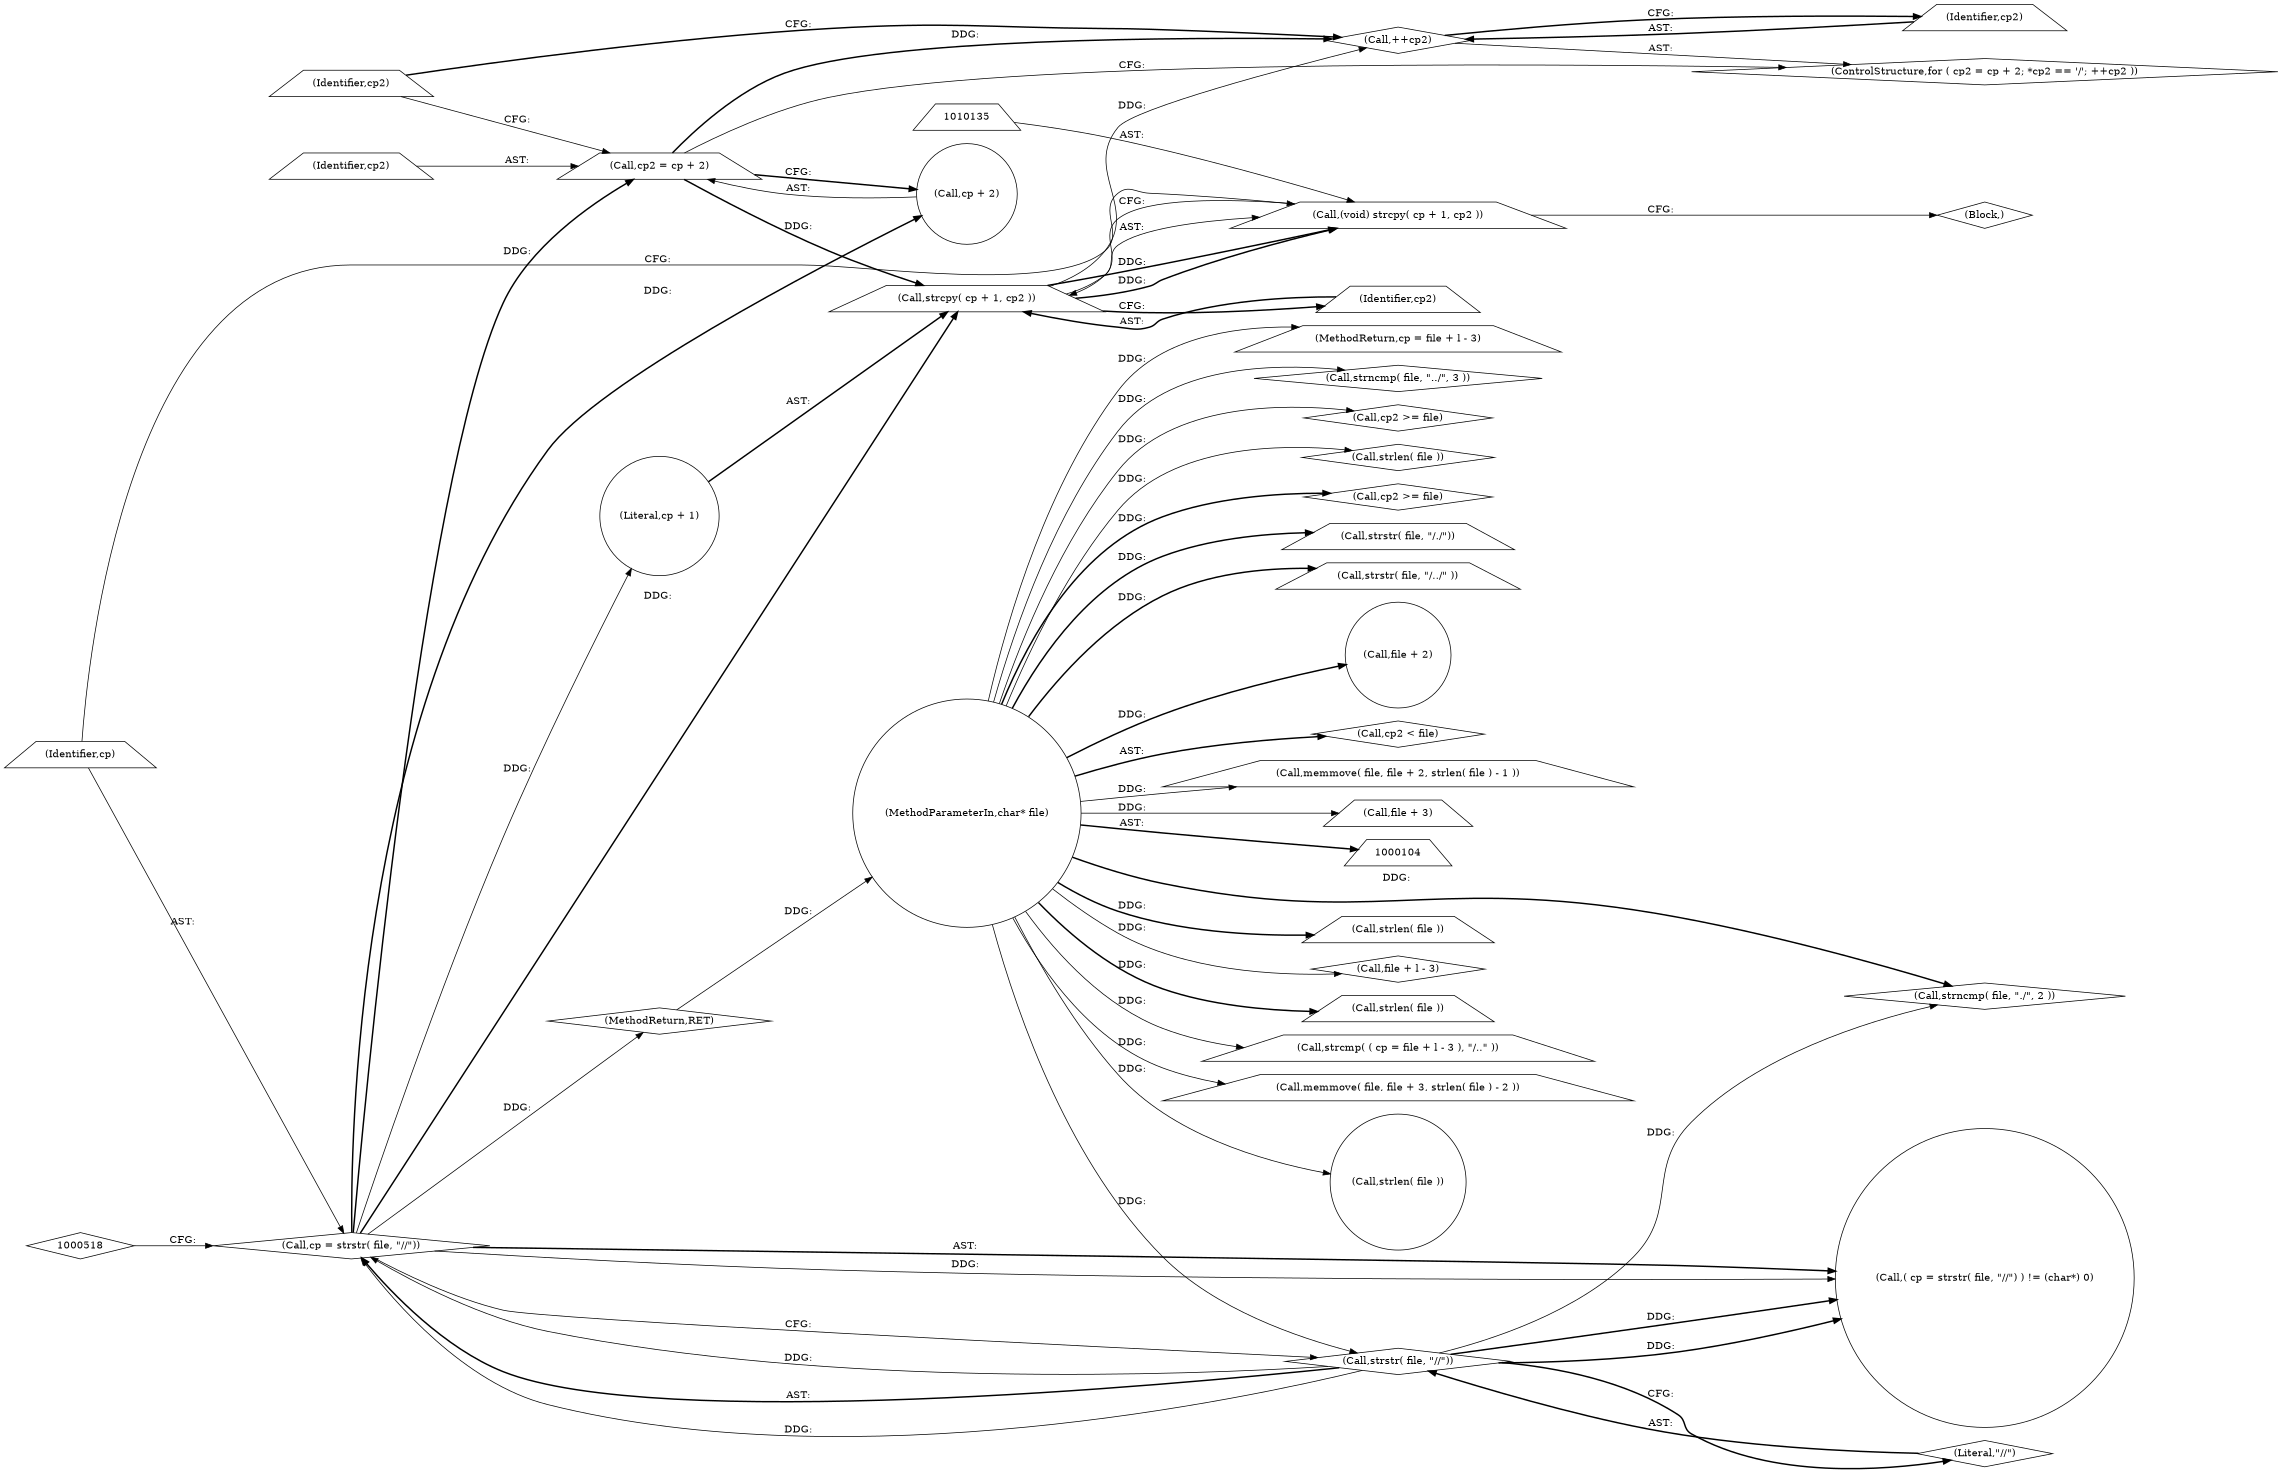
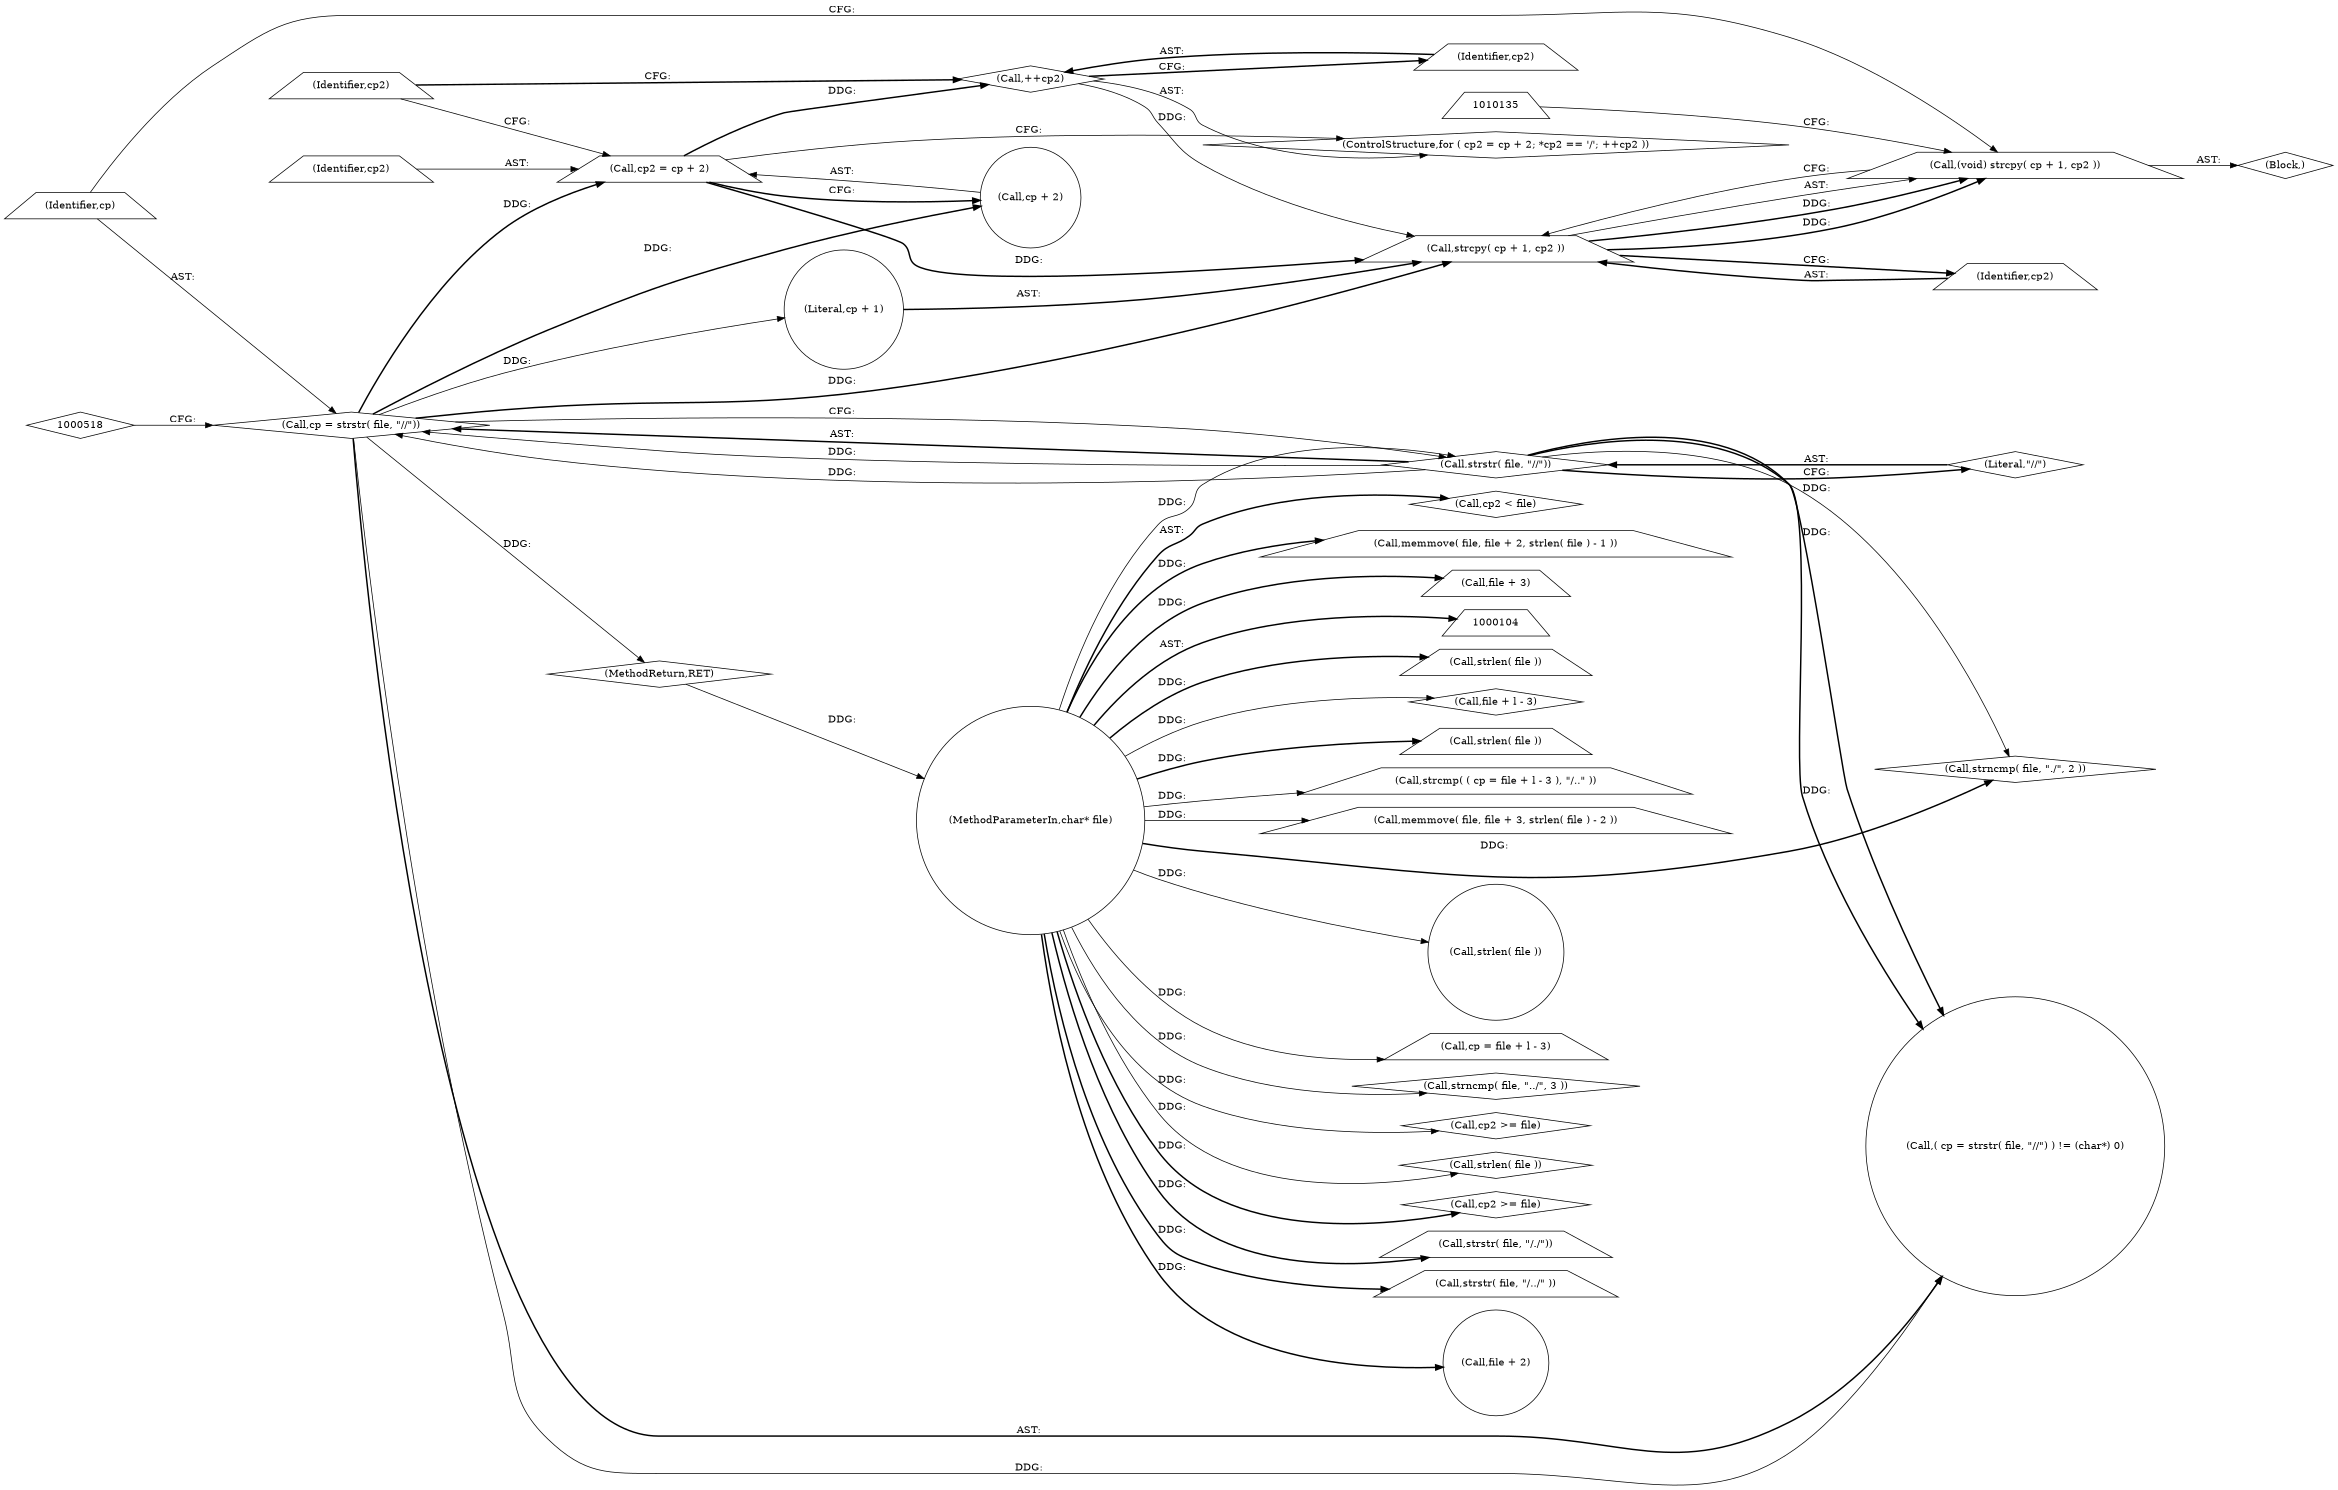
edge "(Call,strcpy( cp + 1, cp2 ))" -> "(Call,++cp2)": reversed
edge "1010135" -> "(Call,(void) strcpy( cp + 1, cp2 ))": label "AST: " -> "CFG: "
edge "(Call,(void) strcpy( cp + 1, cp2 ))" -> "(Block,)": label "CFG: " -> "AST: "
node "(MethodReturn,cp = file + l - 3)": label "(MethodReturn,cp = file + l - 3)" -> "(Call,cp = file + l - 3)"
edge "(MethodParameterIn,char* file)" -> "(Call,memmove( file, file + 2, strlen( file ) - 1 ))": style solid -> bold
edge "(MethodParameterIn,char* file)" -> "(Call,file + 3)": style solid -> bold
